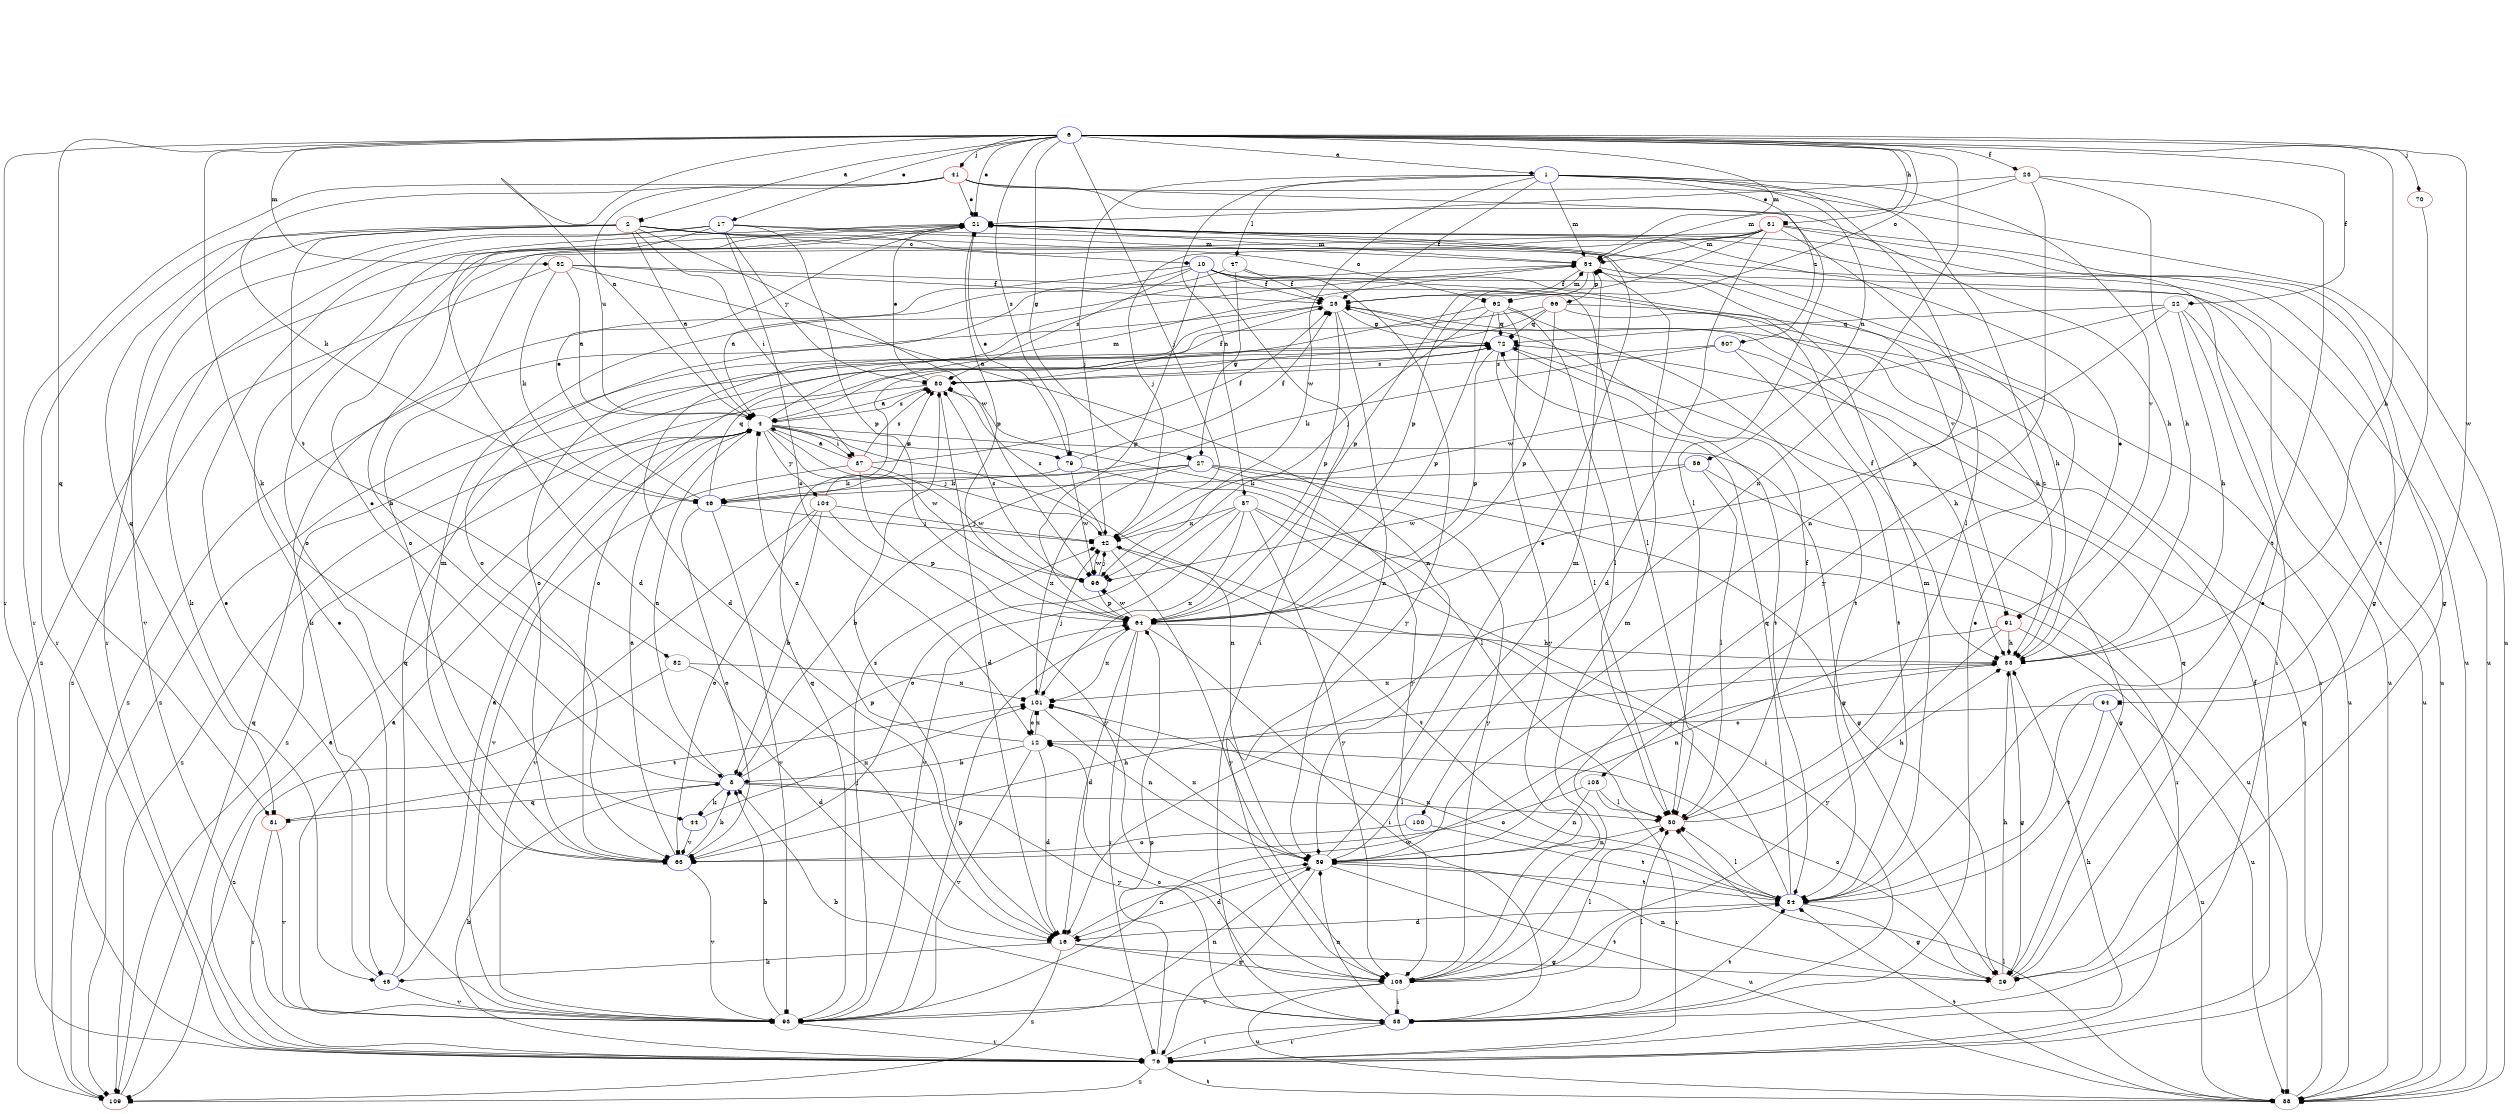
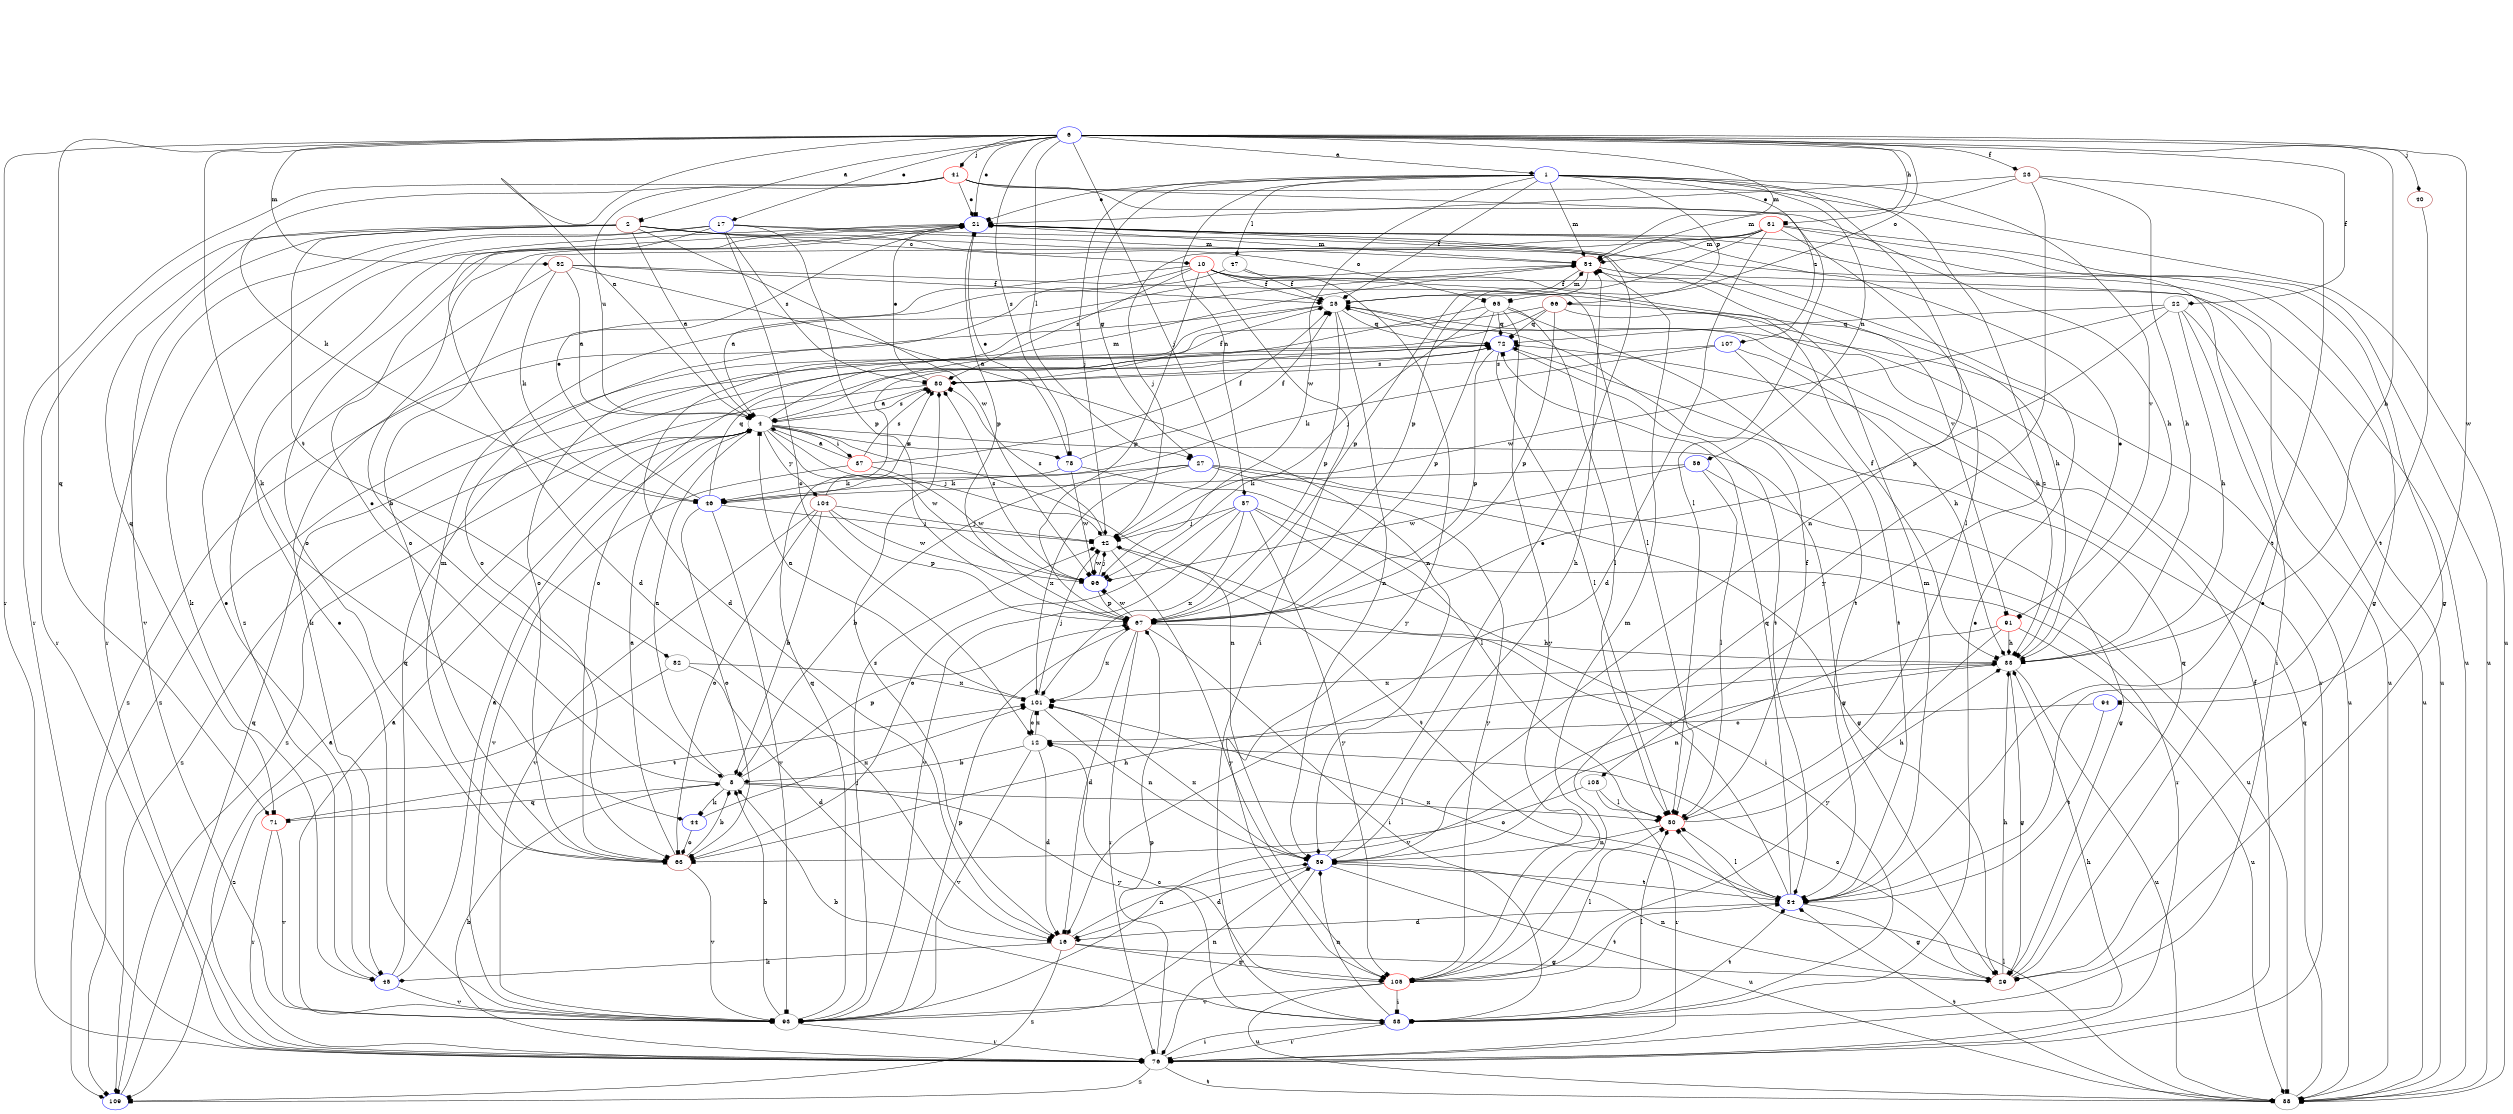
edge "1" -> "21": added, label "e"
node "70": label "70" -> "40"
node "10": color blue -> red
edge "31" -> "109": removed, label "z"
edge "54" -> "66": now "1" -> "66"
edge "17" -> "80": label "y" -> "s"
edge "6" -> "27": label "g" -> "l"
node "62": label "62" -> "65"
edge "25" -> "72": label "g" -> "q"
edge "2" -> "37": removed, label "i"
node "507": label "507" -> "107"
edge "47" -> "27": now "1" -> "27"
edge "66" -> "33": arrowhead diamond -> box
node "79": label "79" -> "78"
node "57": color gray40 -> blue
edge "80" -> "105": removed, label "y"
edge "57" -> "42": label "x" -> "j"
edge "104" -> "96": added, label "w"
edge "59" -> "54": label "m" -> "h"
edge "52" -> "109": now "52" -> "45"
node "64": label "64" -> "67"
edge "12" -> "4": now "101" -> "4"
edge "80" -> "16": removed, label "d"
edge "37" -> "105": removed, label "y"
node "8": color blue -> gray40
edge "42" -> "105": arrowhead diamond -> box
node "81": label "81" -> "71"
node "100": removed
edge "44" -> "63": label "v" -> "o"
edge "33" -> "93": label "w" -> "v"
edge "108" -> "59": removed, label "n"
node "63": color blue -> brown
node "59": color gray40 -> blue
edge "84" -> "50": arrowhead box -> diamond
edge "94" -> "88": now "33" -> "88"
edge "63" -> "93": arrowhead diamond -> box
node "105": color gray40 -> red
node "109": color brown -> blue
